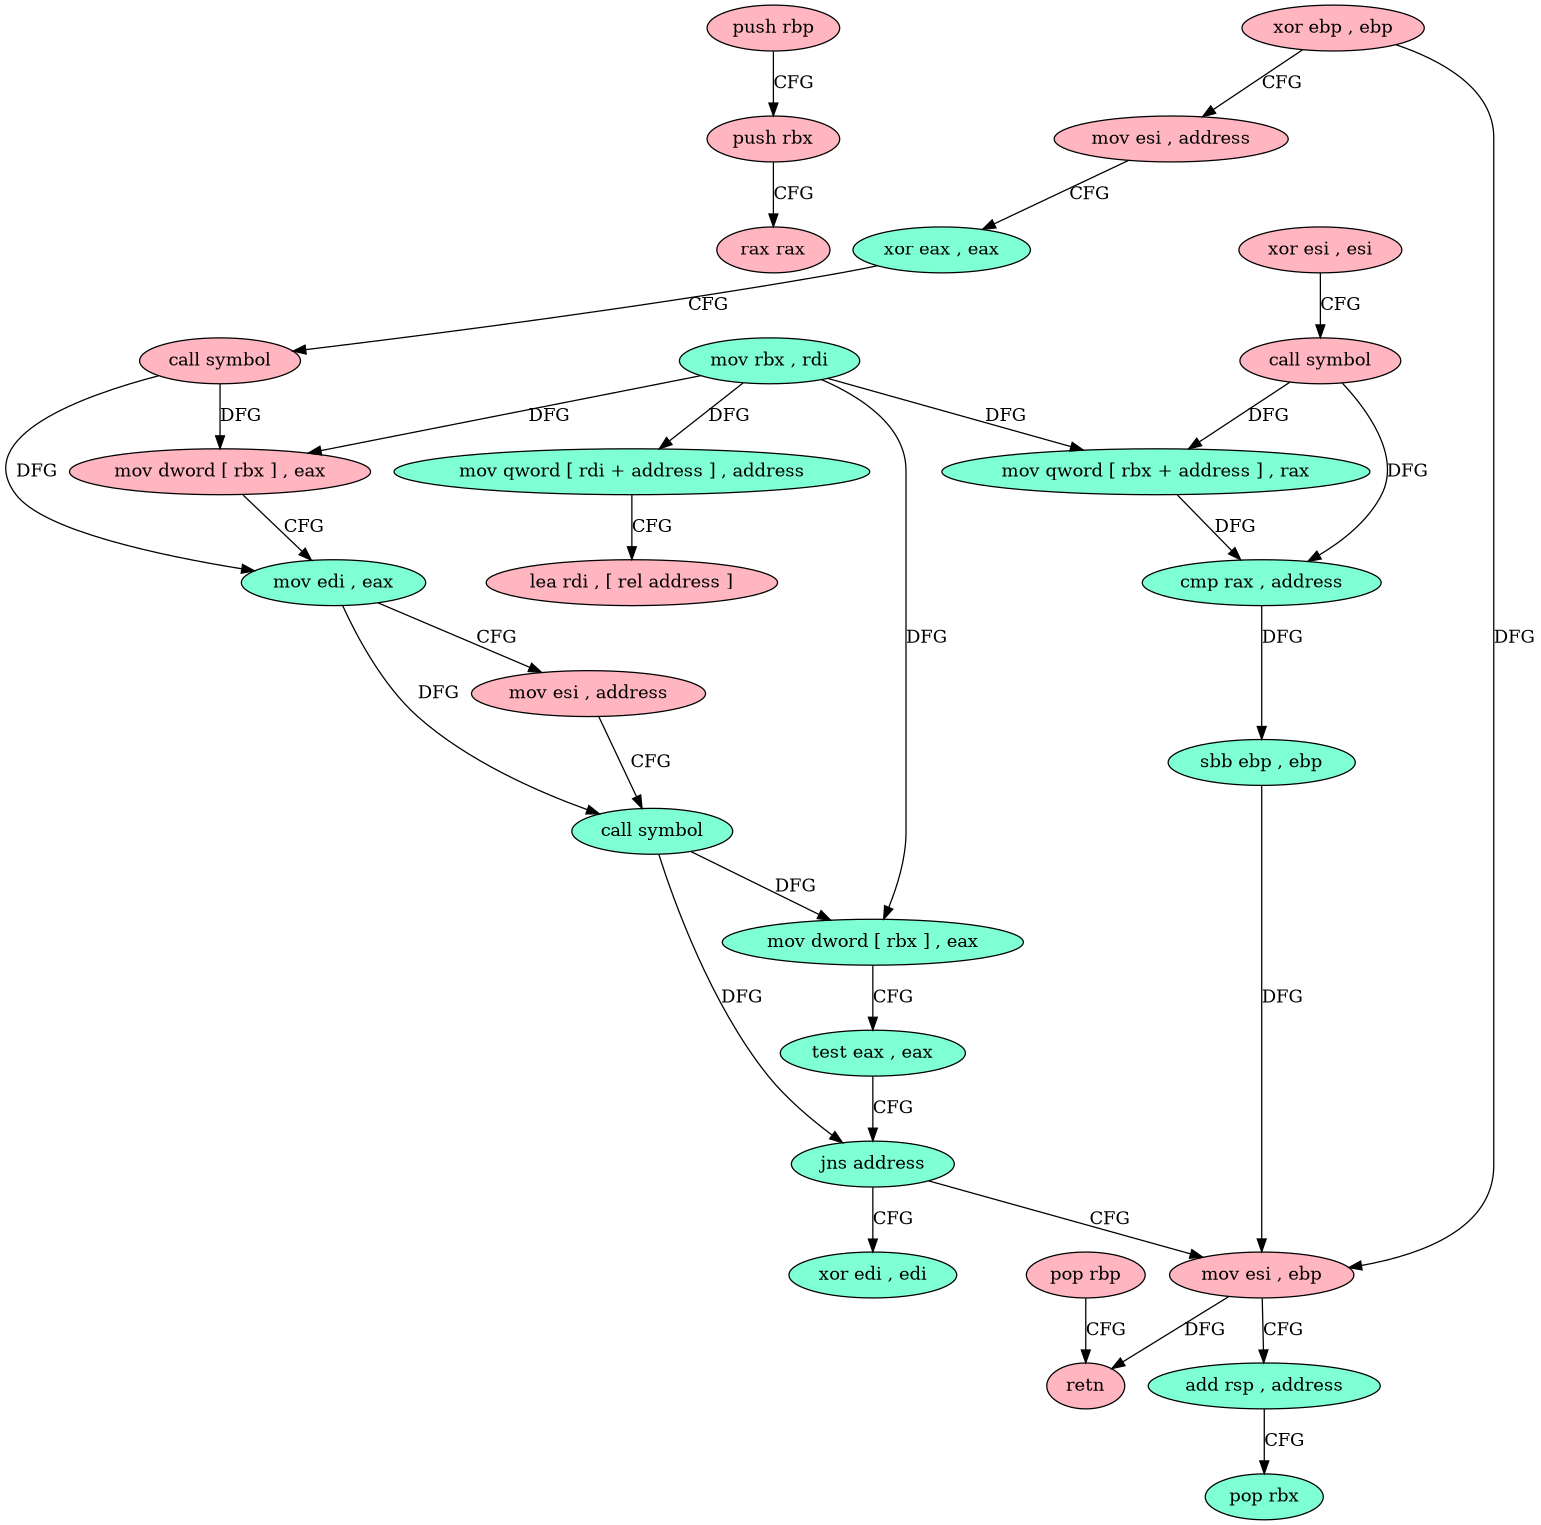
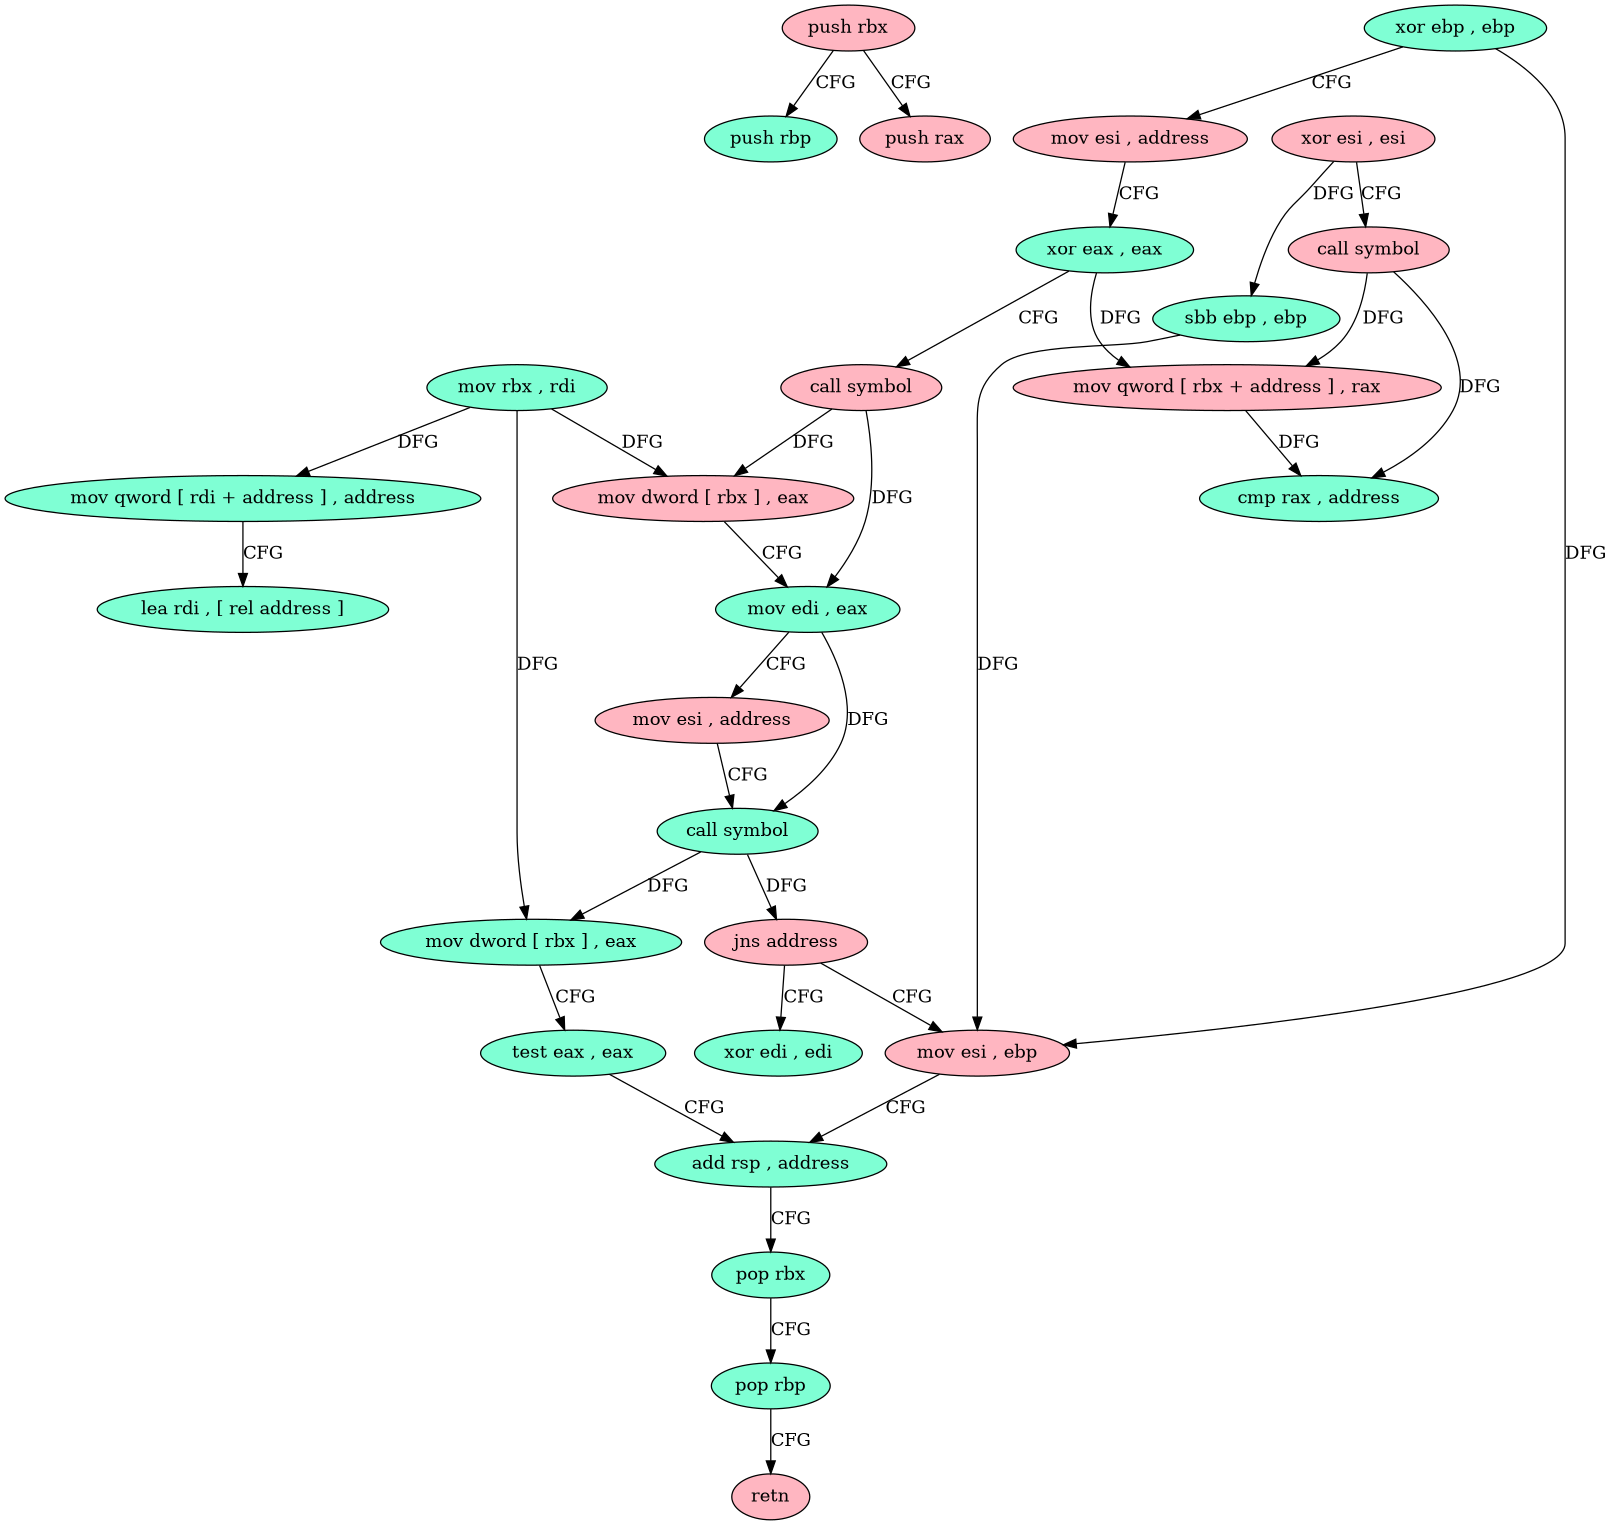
node "push rbp": fillcolor lightpink -> aquamarine
node "xor ebp , ebp": fillcolor lightpink -> aquamarine
edge "push rbp" -> "push rbx": reversed
node "rax rax": label "rax rax" -> "push rax"
edge "mov rbx , rdi" -> "mov qword [ rbx + address ] , rax": now "xor eax , eax" -> "mov qword [ rbx + address ] , rax"
node "mov qword [ rbx + address ] , rax": fillcolor aquamarine -> lightpink
node "lea rdi , [ rel address ]": fillcolor lightpink -> aquamarine
edge "cmp rax , address" -> "sbb ebp , ebp": now "xor esi , esi" -> "sbb ebp , ebp"
edge "test eax , eax" -> "jns address": now "test eax , eax" -> "add rsp , address"
node "jns address": fillcolor aquamarine -> lightpink
node "pop rbp": fillcolor lightpink -> aquamarine
edge "pop rbx" -> "pop rbp": added, label "CFG"
edge "mov esi , ebp" -> "retn": removed, label "DFG"
